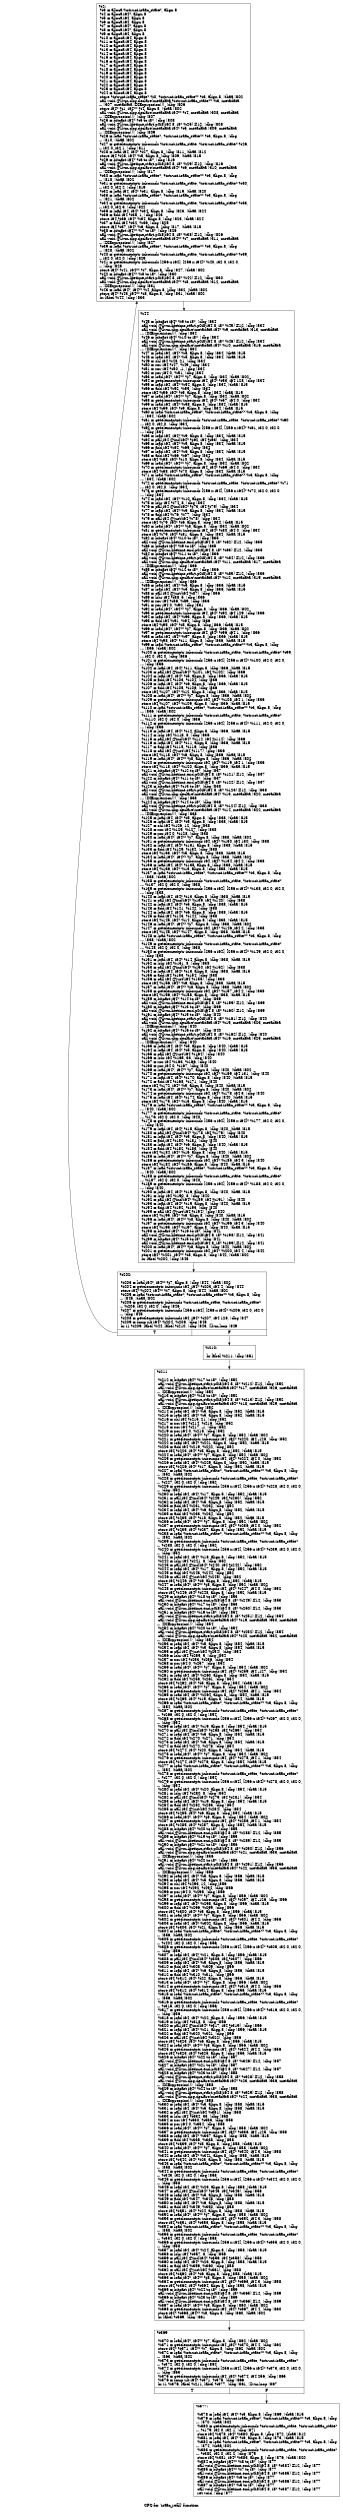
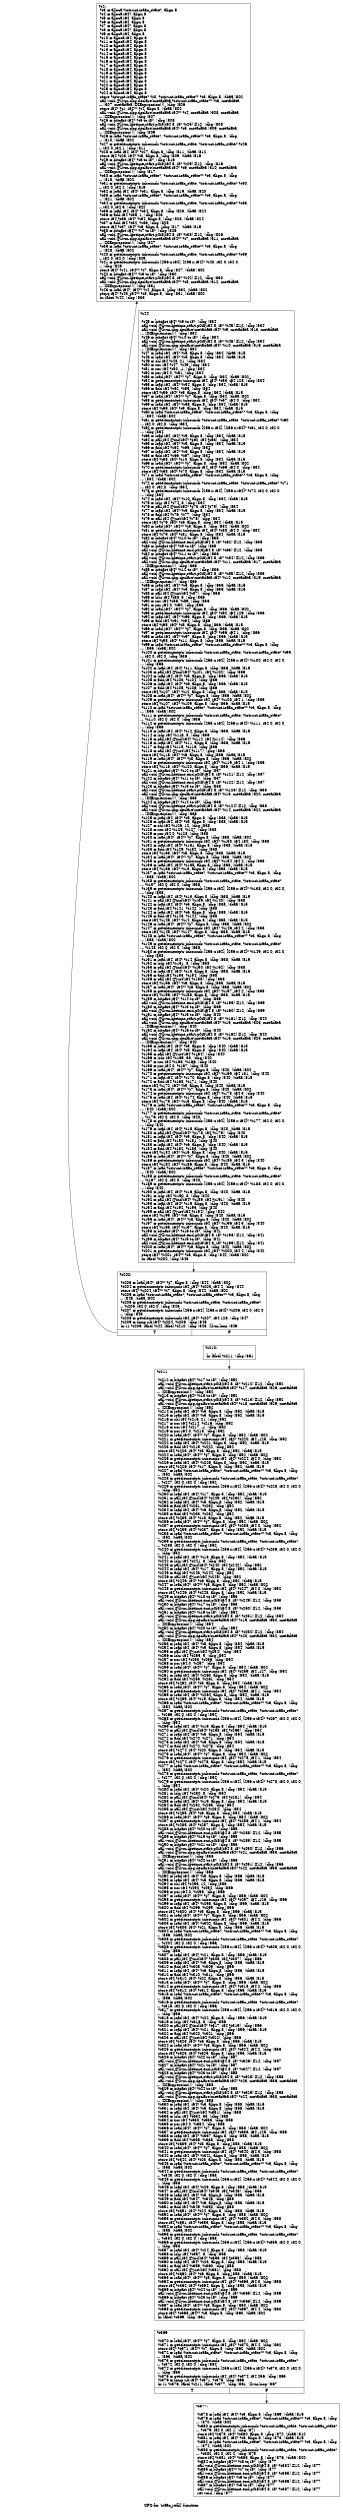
edge "%2:" -> "%44:": removed
node "%44:": text "%91 = xor i64 0, %90, !dbg !831" -> "%91 = xor i64 0, %90, !dbg !836"
edge "%202:" -> "%210:": removed
edge "%211:" -> "%369:": removed
node "%377:": text "... %179, i32 0, i32 1, !dbg !871" -> "... %379, i32 0, i32 1, !dbg !871"
